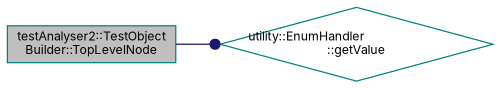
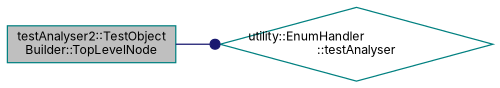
node "utility::EnumHandler ::getValue": label "utility::EnumHandler ::getValue" -> "utility::EnumHandler ::testAnalyser"
